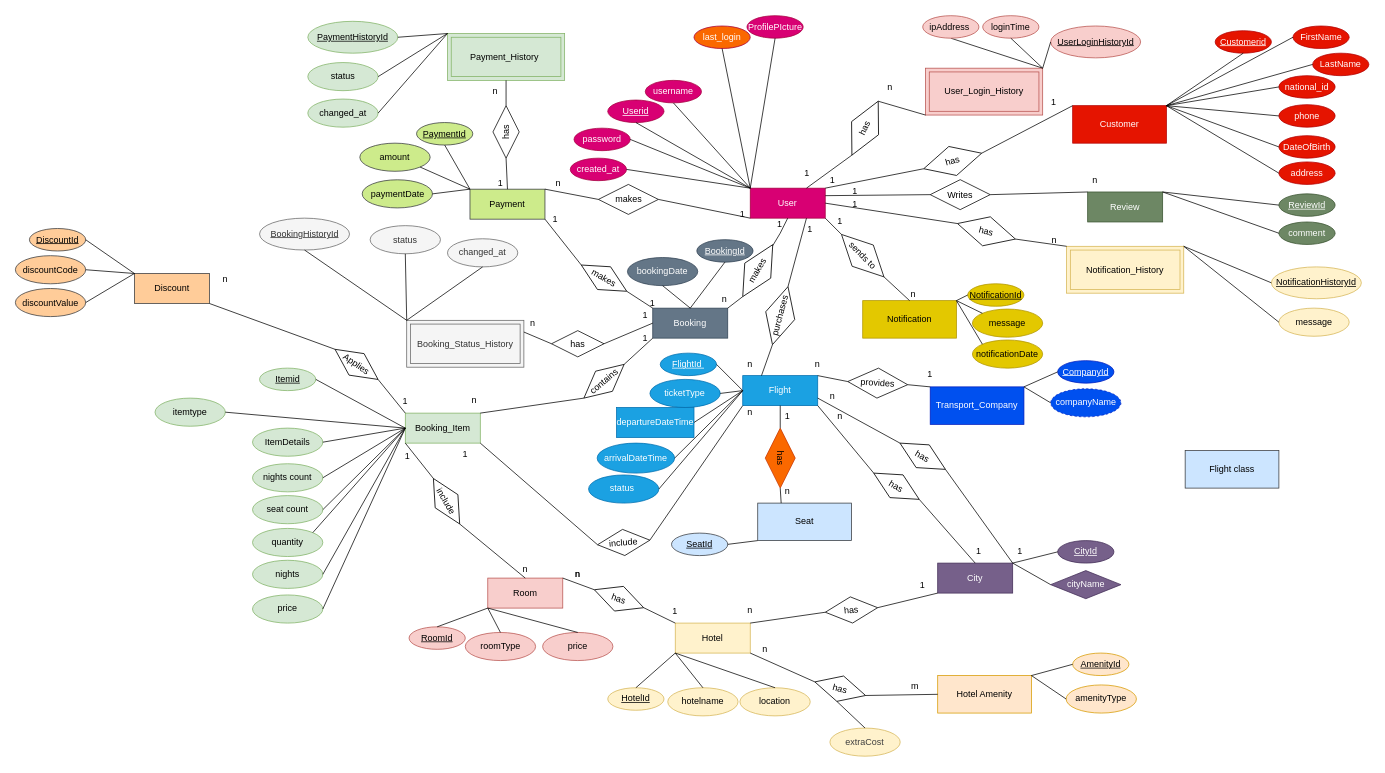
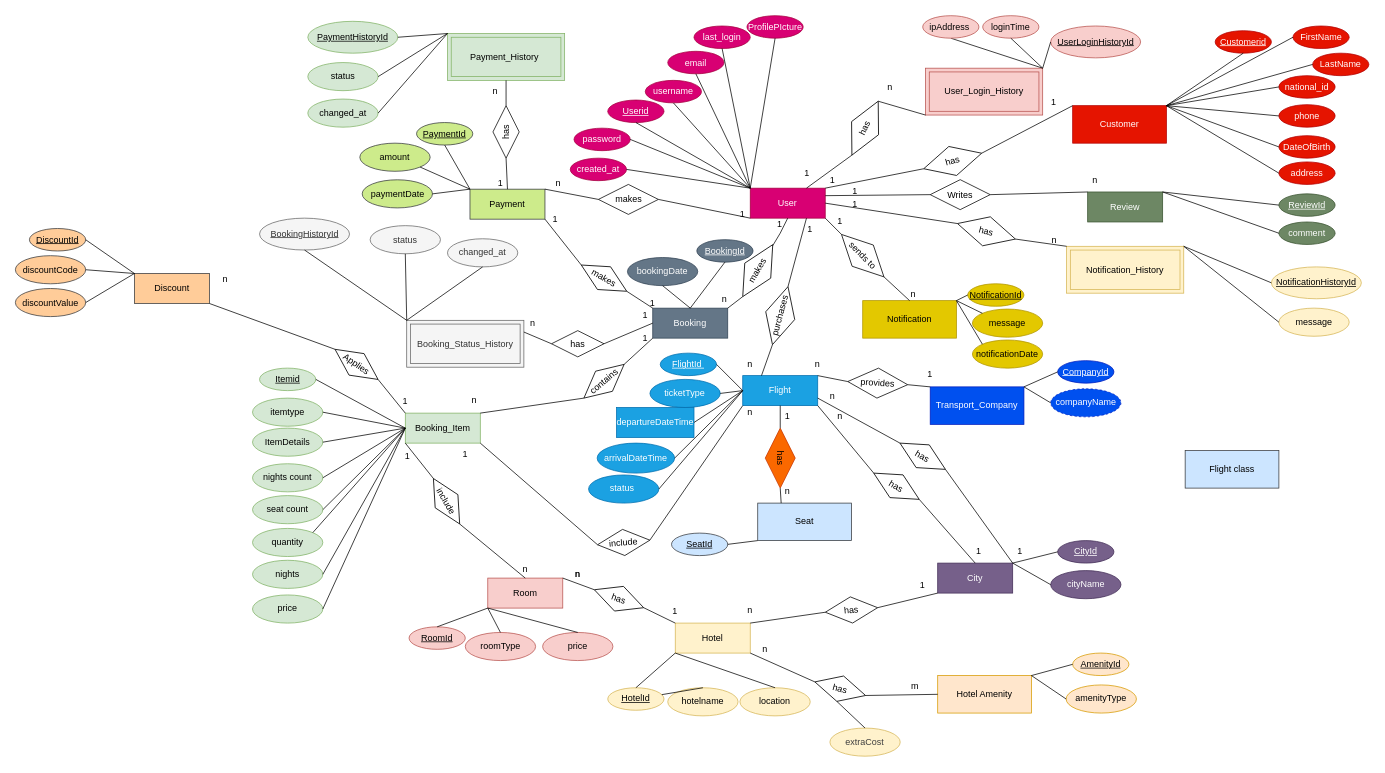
node "last_login": fillcolor #fa6800 -> #d80073
node "email": added
edge "email" -- "User": added
node "itemtype": moved (190, 412) -> (288, 412)
node "cityName": shape diamond -> ellipse
edge "Hotel" -- "hotelname": now "HotelId" -- "hotelname"
